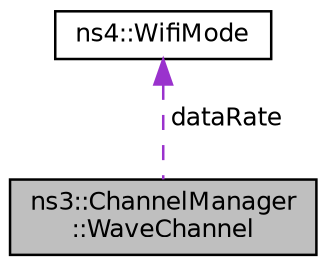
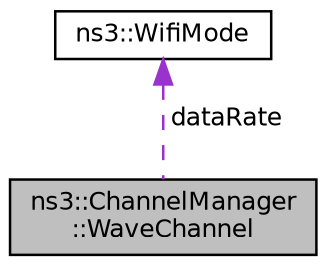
node "ns4::WifiMode": label "ns4::WifiMode" -> "ns3::WifiMode"
